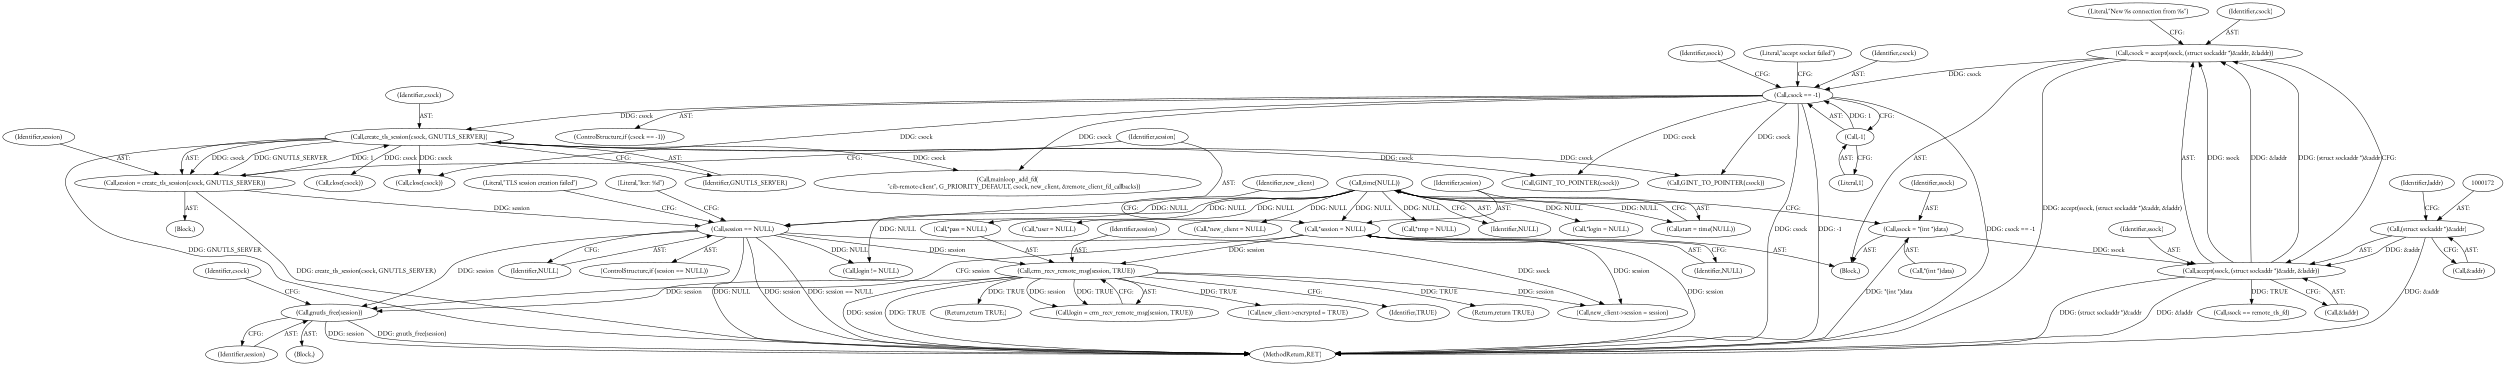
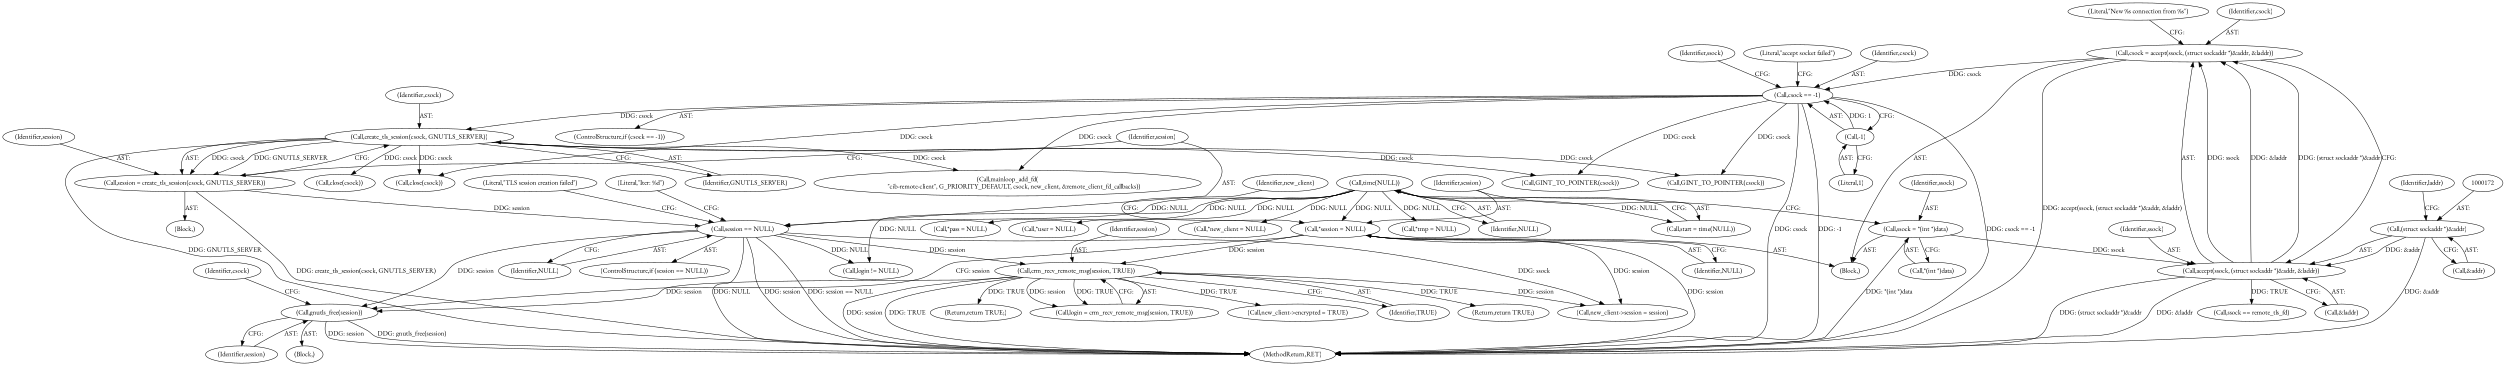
edge "(Call,session = create_tls_session(csock, GNUTLS_SERVER))" -> "(Call,create_tls_session(csock, GNUTLS_SERVER))": label "DDG: 1" -> "CFG: "
node "(Call,*login = NULL)": removed
edge "(Call,ssock = *(int *)data)" -> "(Call,*(int *)data)": added, label "CFG:"
edge "(Call,*pass = NULL)" -> "(Call,crm_recv_remote_msg(session, TRUE))": now "(Identifier,TRUE)" -> "(Call,crm_recv_remote_msg(session, TRUE))"
